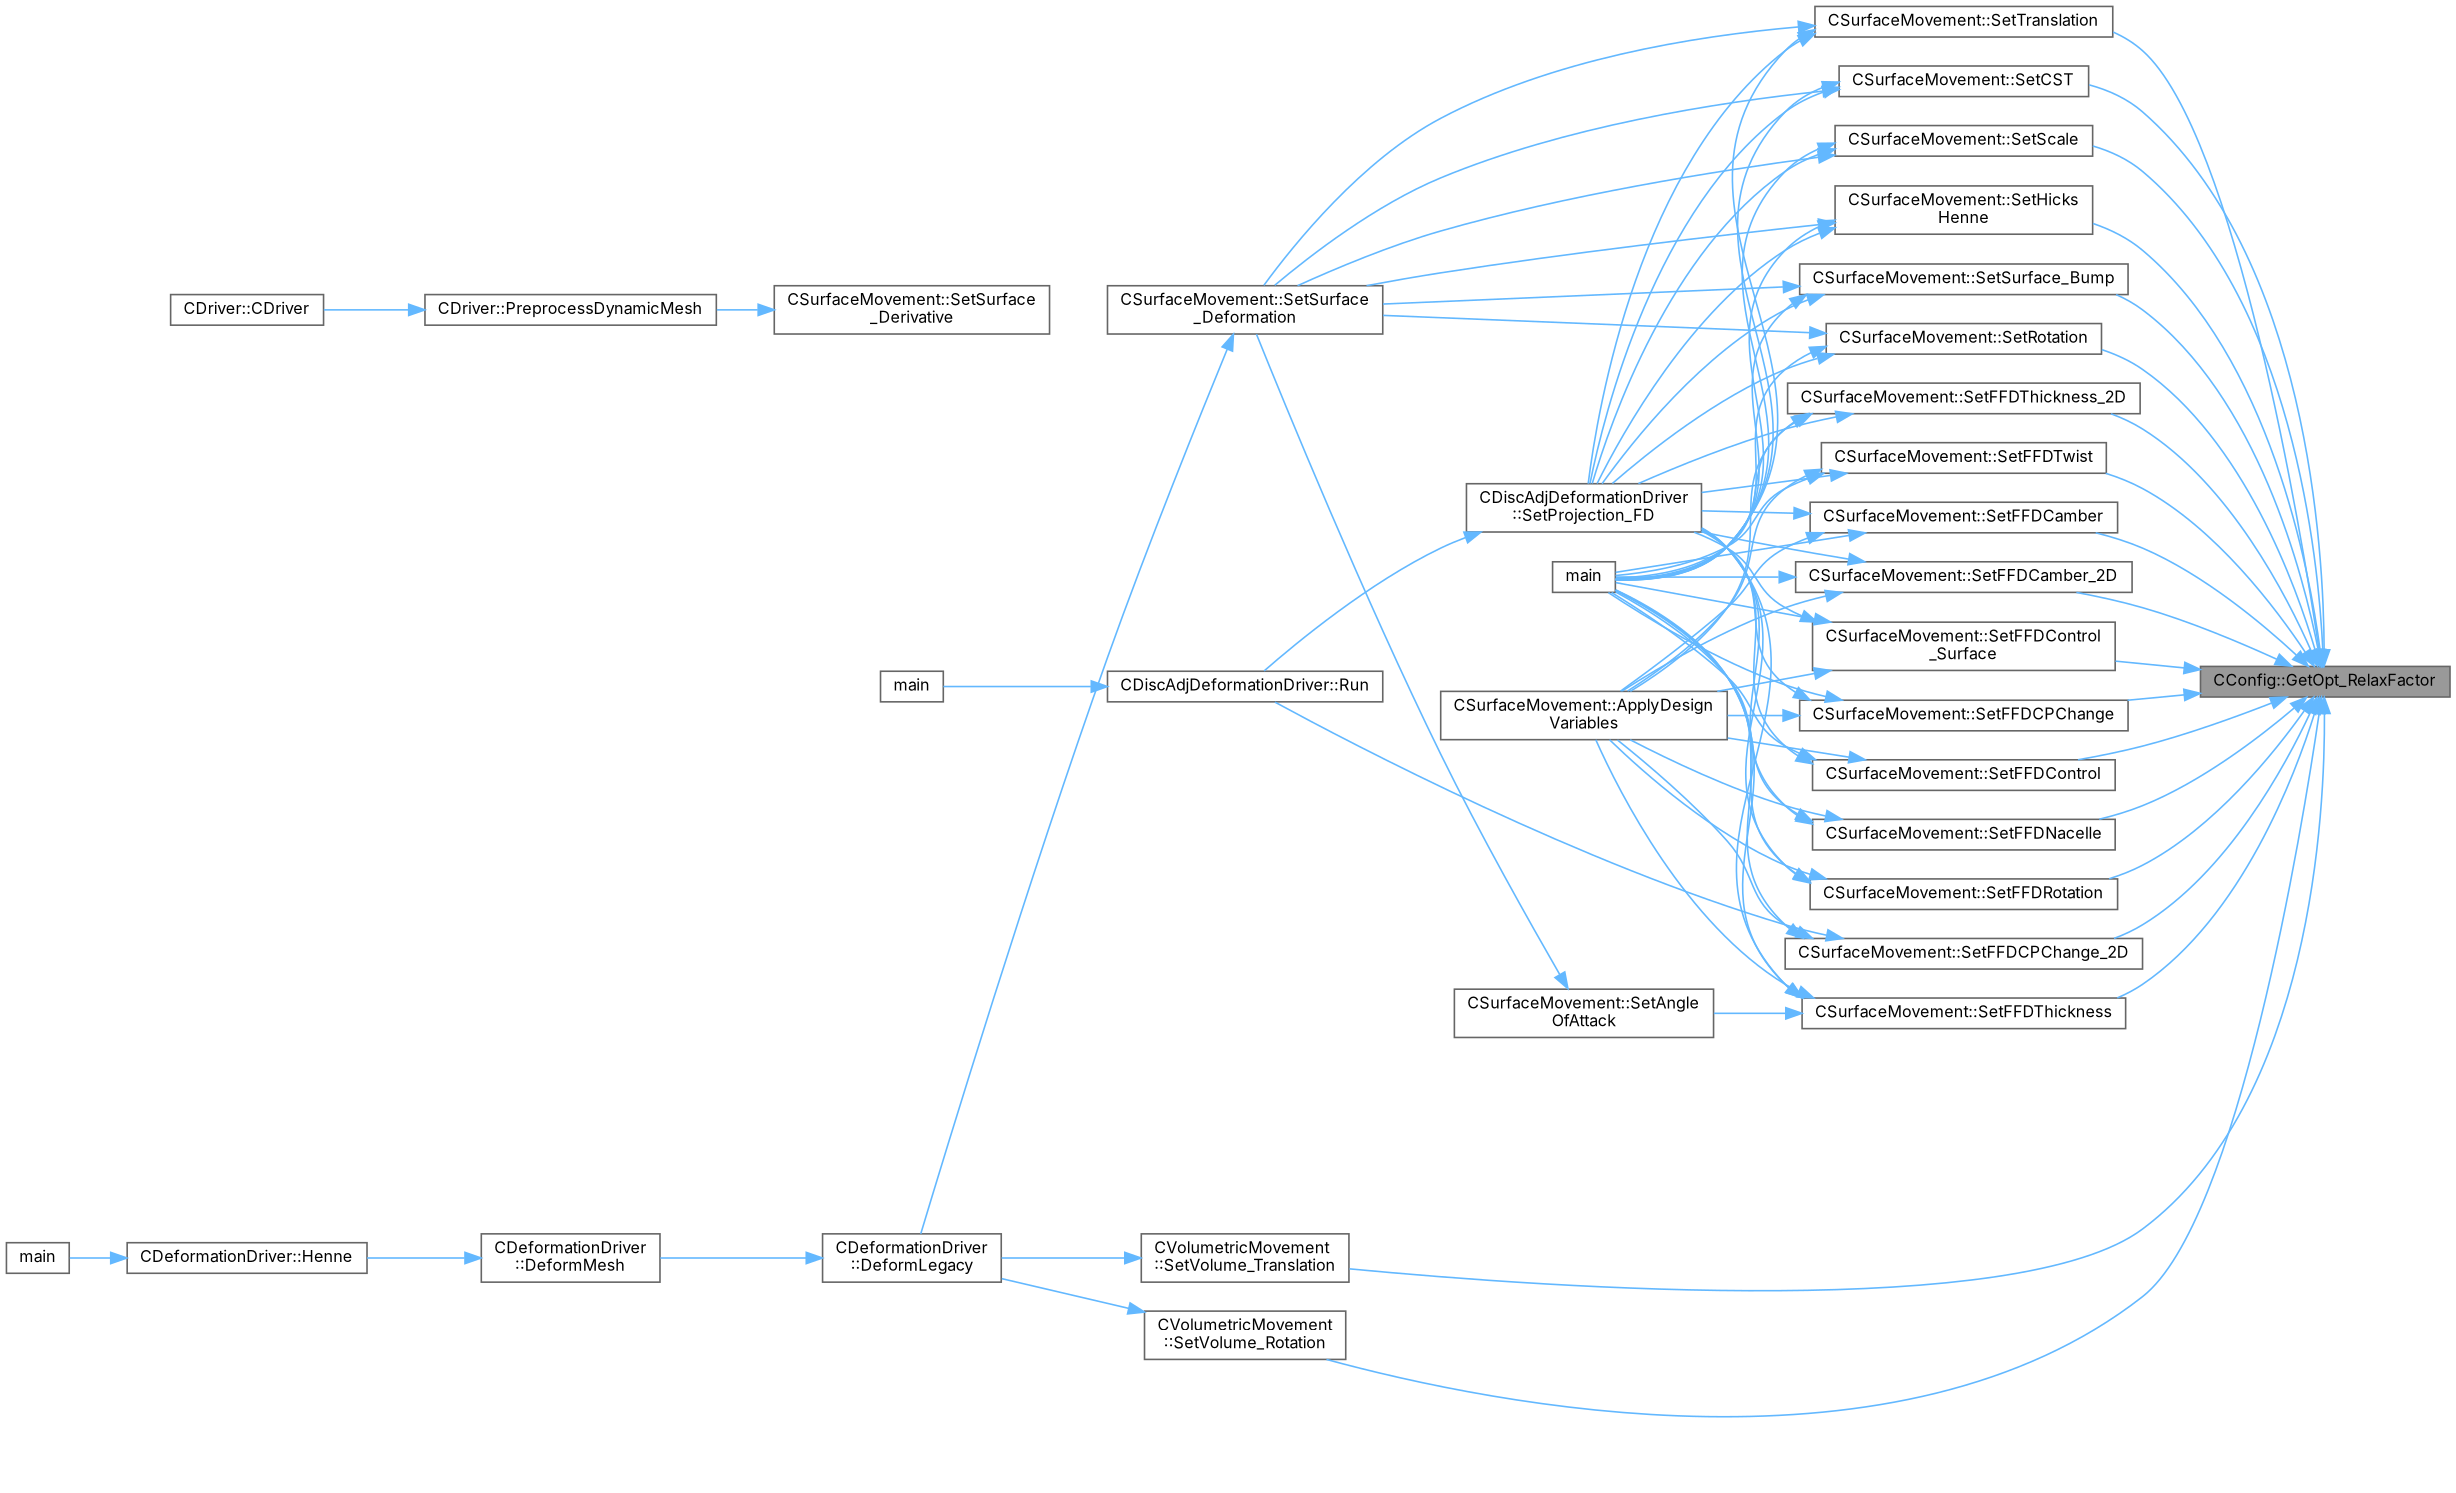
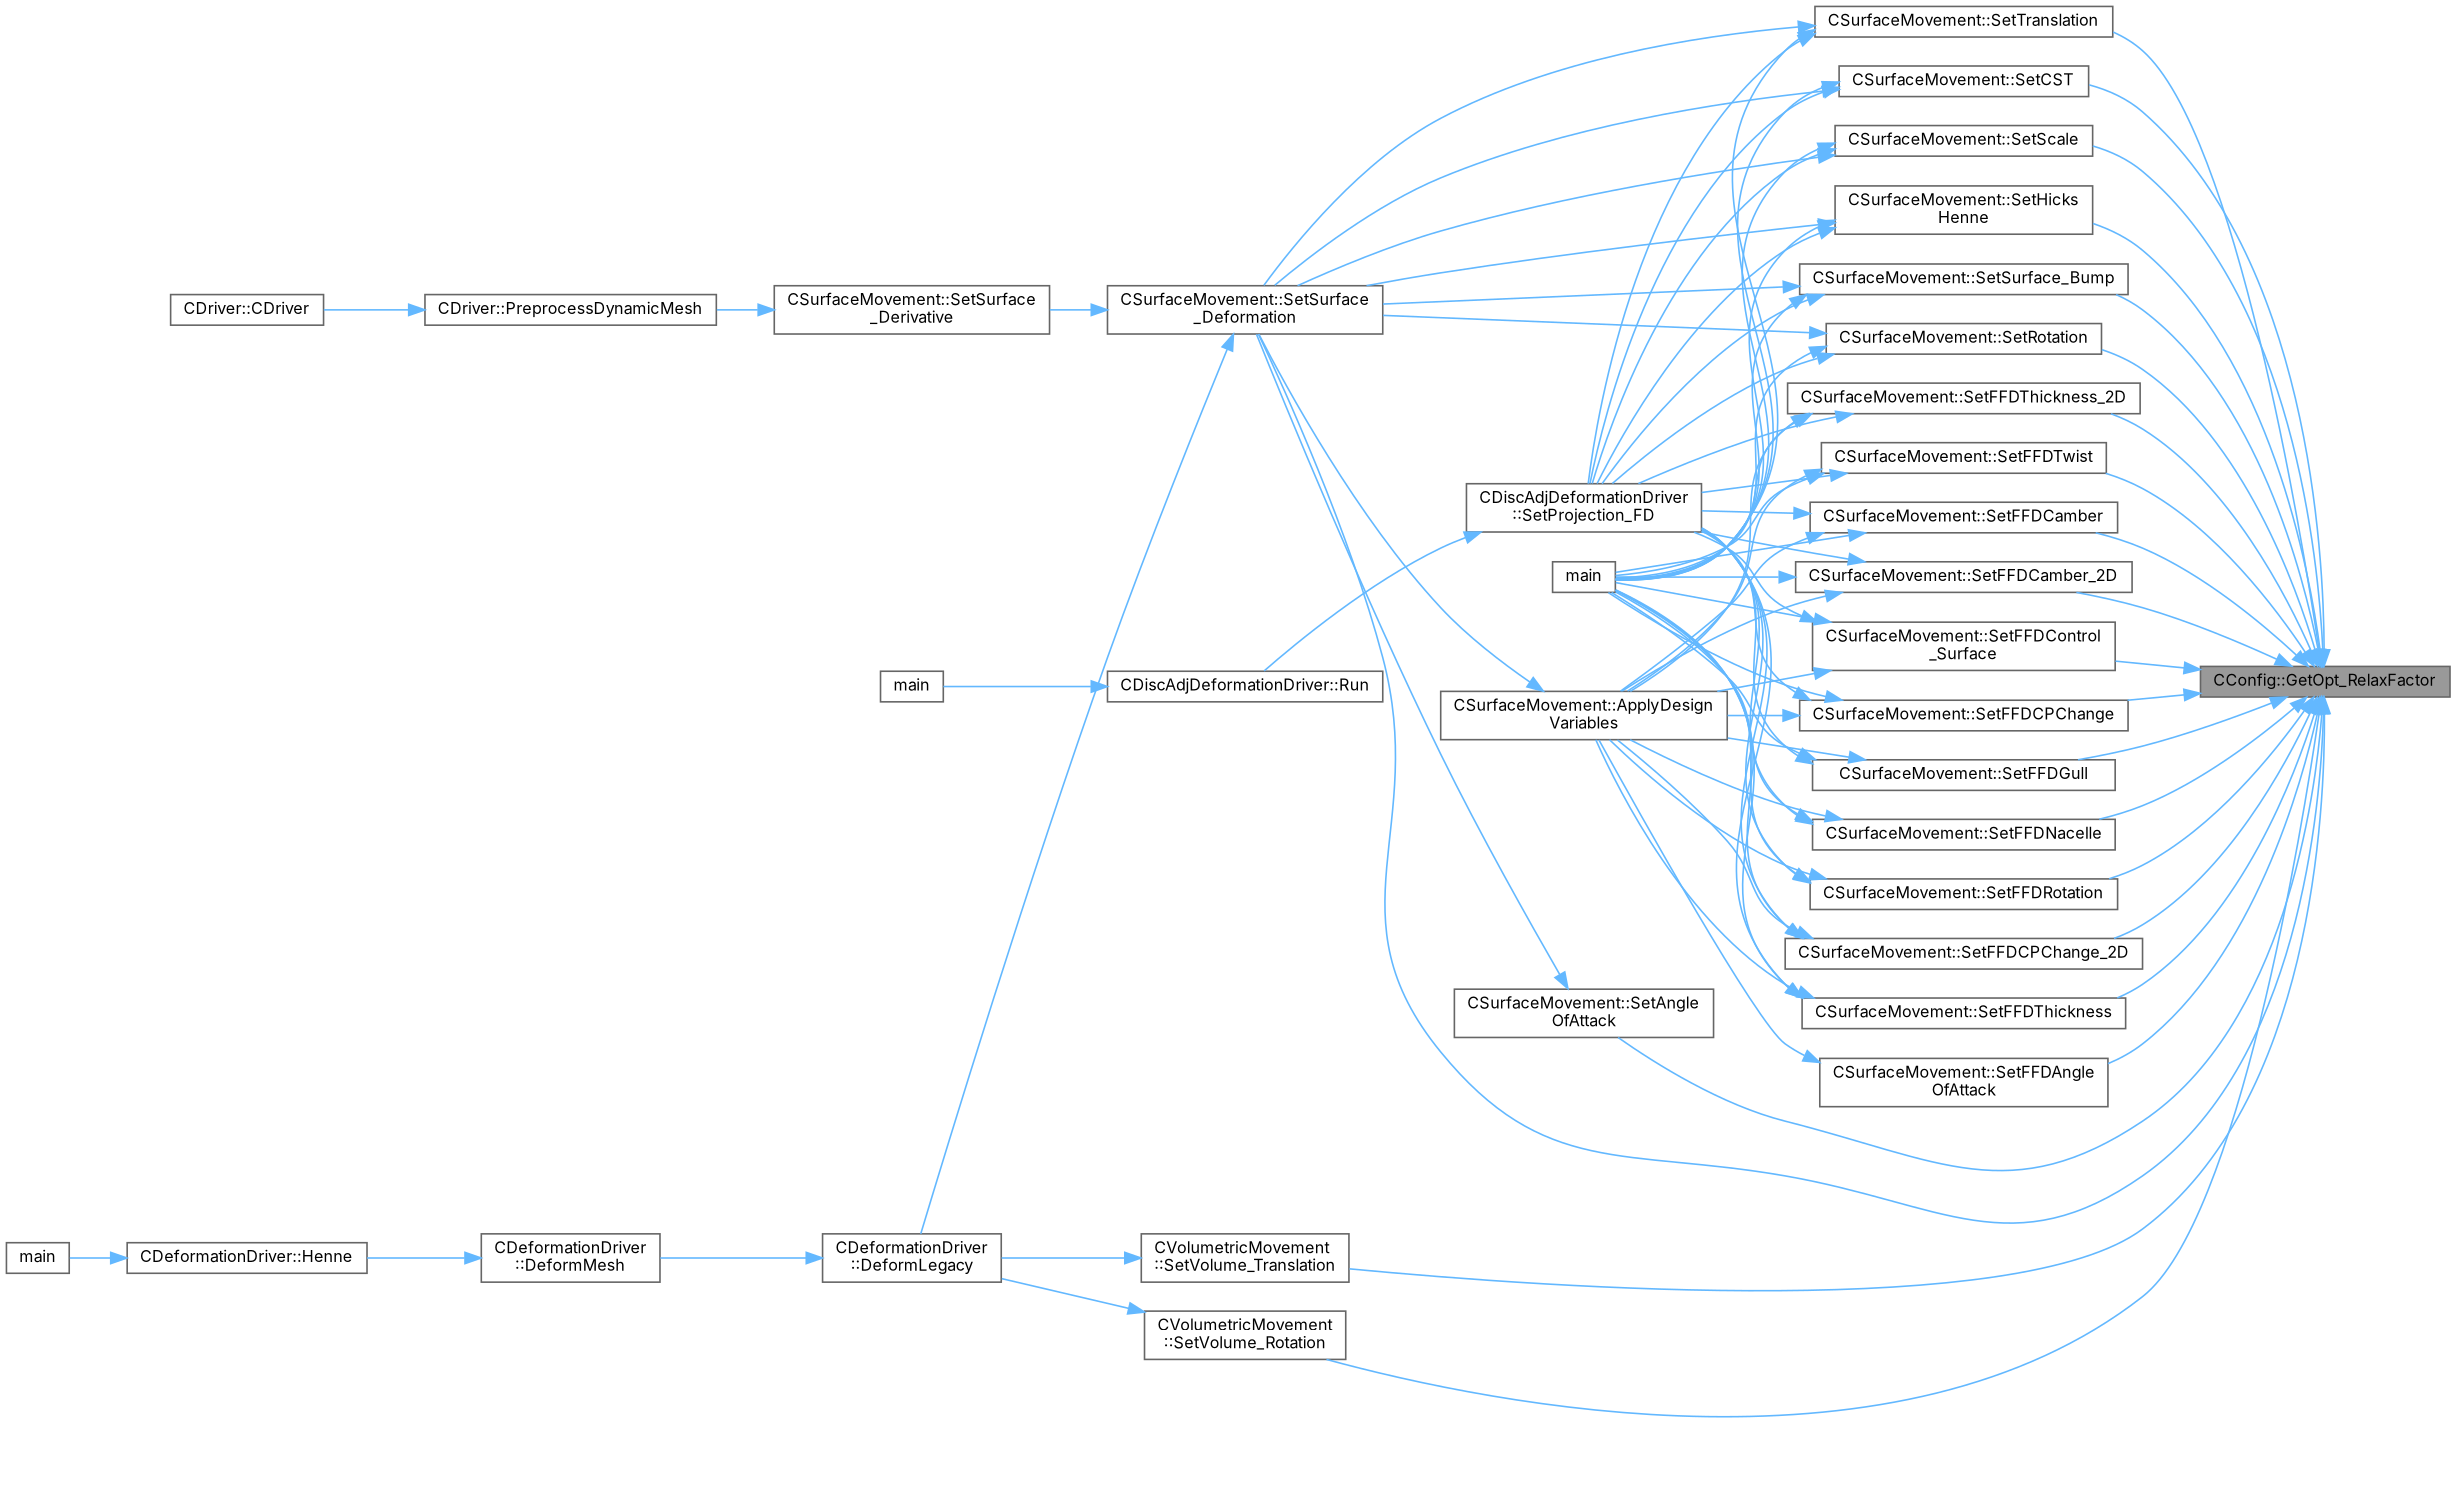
edge "CSurfaceMovement::SetSurface _Derivative" -> "CSurfaceMovement::SetSurface _Deformation": added
edge "CSurfaceMovement::SetSurface _Deformation" -> "CSurfaceMovement::ApplyDesign Variables": added
node "CSurfaceMovement::SetFFDControl": label "CSurfaceMovement::SetFFDControl" -> "CSurfaceMovement::SetFFDGull"
edge "CDiscAdjDeformationDriver::Run" -> "CSurfaceMovement::SetFFDCPChange_2D": now "CDiscAdjDeformationDriver ::SetProjection_FD" -> "CSurfaceMovement::SetFFDCPChange_2D"
edge "CSurfaceMovement::SetAngle OfAttack" -> "CSurfaceMovement::SetFFDThickness": now "CSurfaceMovement::SetAngle OfAttack" -> "CConfig::GetOpt_RelaxFactor"
node "CSurfaceMovement::SetFFDAngle OfAttack": added
edge "CSurfaceMovement::SetSurface _Deformation" -> "CConfig::GetOpt_RelaxFactor": added
